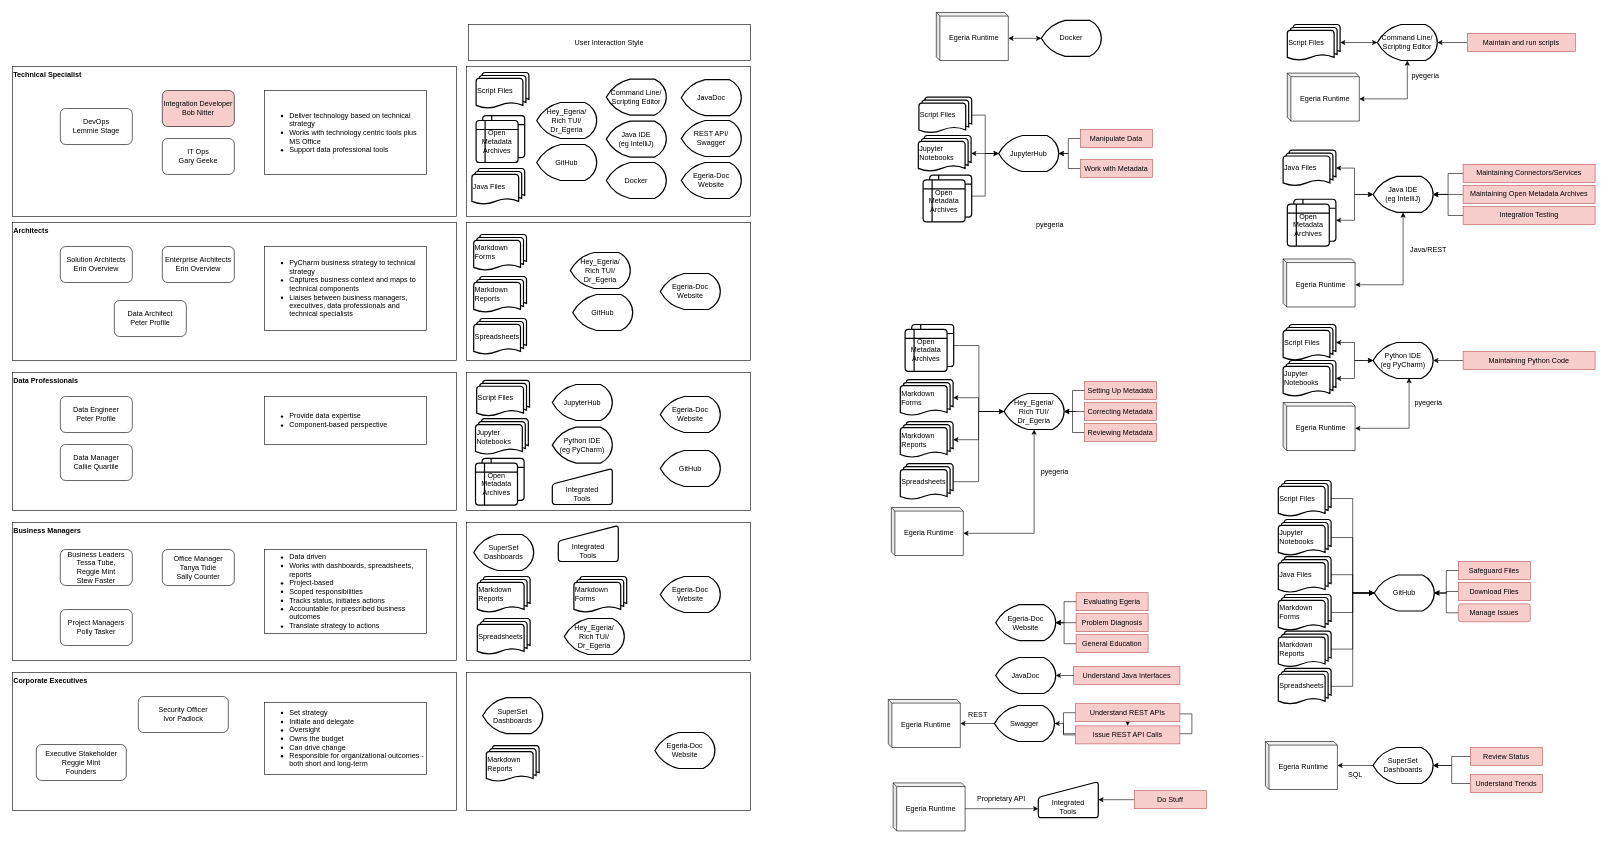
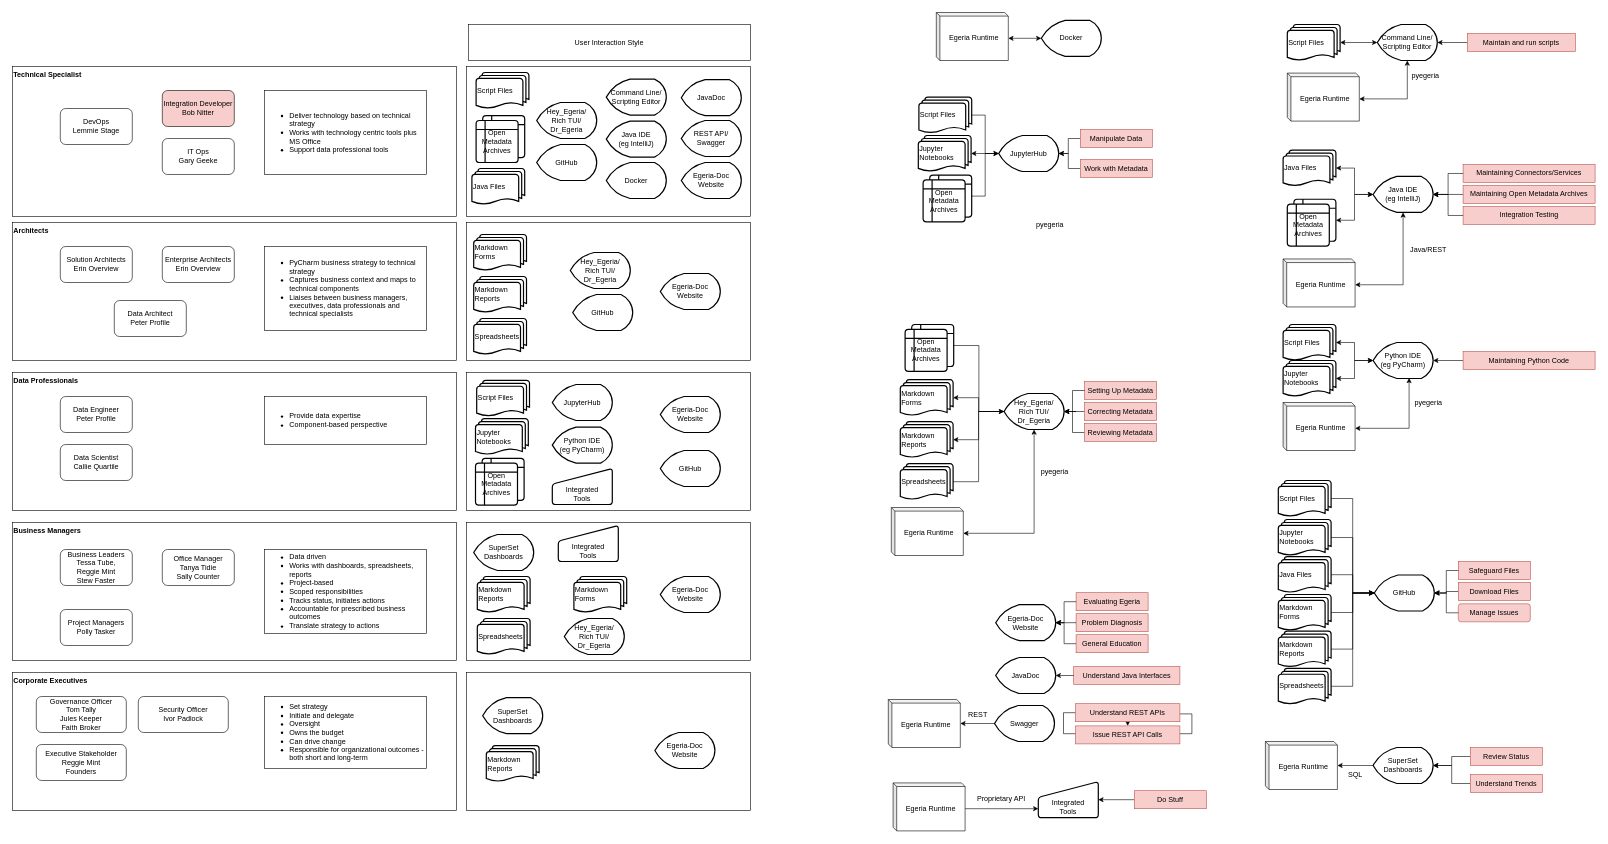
node "Data Manager Callie Quartile": label "Data Manager Callie Quartile" -> "Data Scientist Callie Quartile"
node "Governance Officer Tom Tally Jules Keeper Faith Broker": added
edge "Issue REST API Calls" -> "Swagger": removed
node "Set strategy Initiate and delegate Oversight Owns the budget Can drive change Responsible for organizational outcomes - both short and long-term": moved (345, 738) -> (345, 732)
